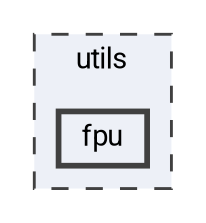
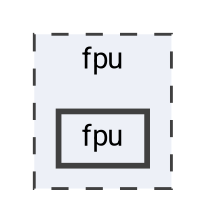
cluster "utils": label "utils" -> "fpu"
